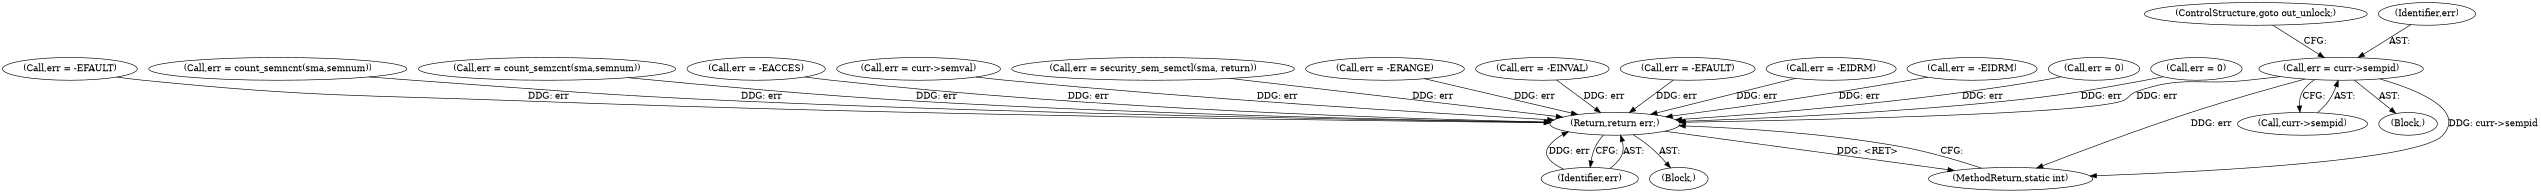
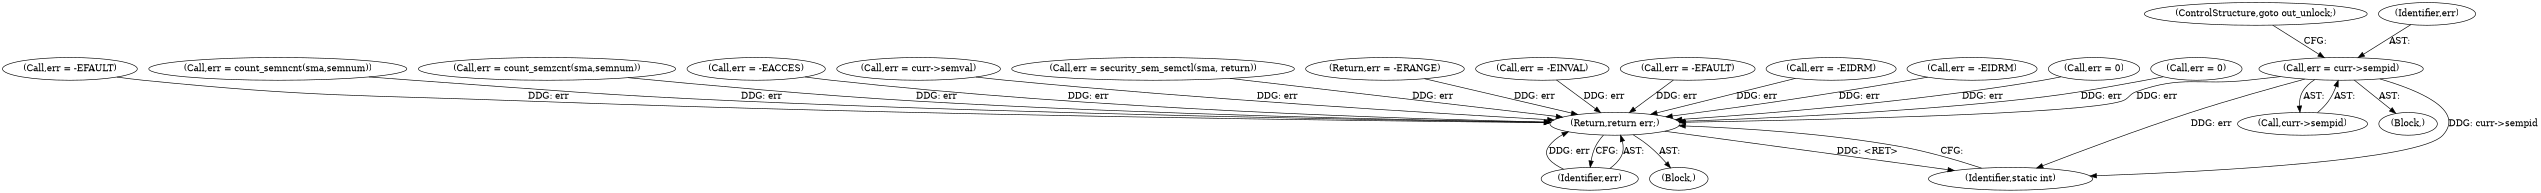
node "(Call,err = -ERANGE)": label "(Call,err = -ERANGE)" -> "(Return,err = -ERANGE)"
edge "(Call,err = curr->sempid)" -> "(Call,curr->sempid)": label "CFG: " -> "AST: "
node "(MethodReturn,static int)": label "(MethodReturn,static int)" -> "(Identifier,static int)"
